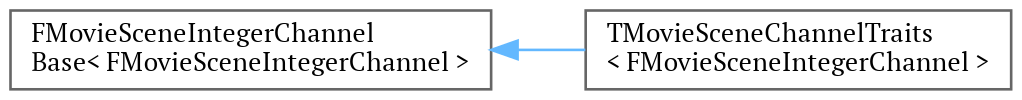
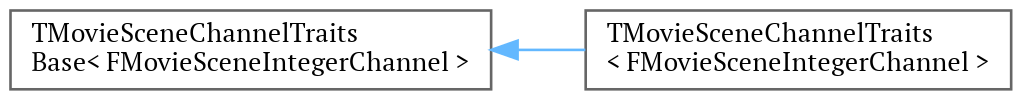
node "FMovieSceneIntegerChannel Base< FMovieSceneIntegerChannel >": label "FMovieSceneIntegerChannel Base< FMovieSceneIntegerChannel >" -> "TMovieSceneChannelTraits Base< FMovieSceneIntegerChannel >"
